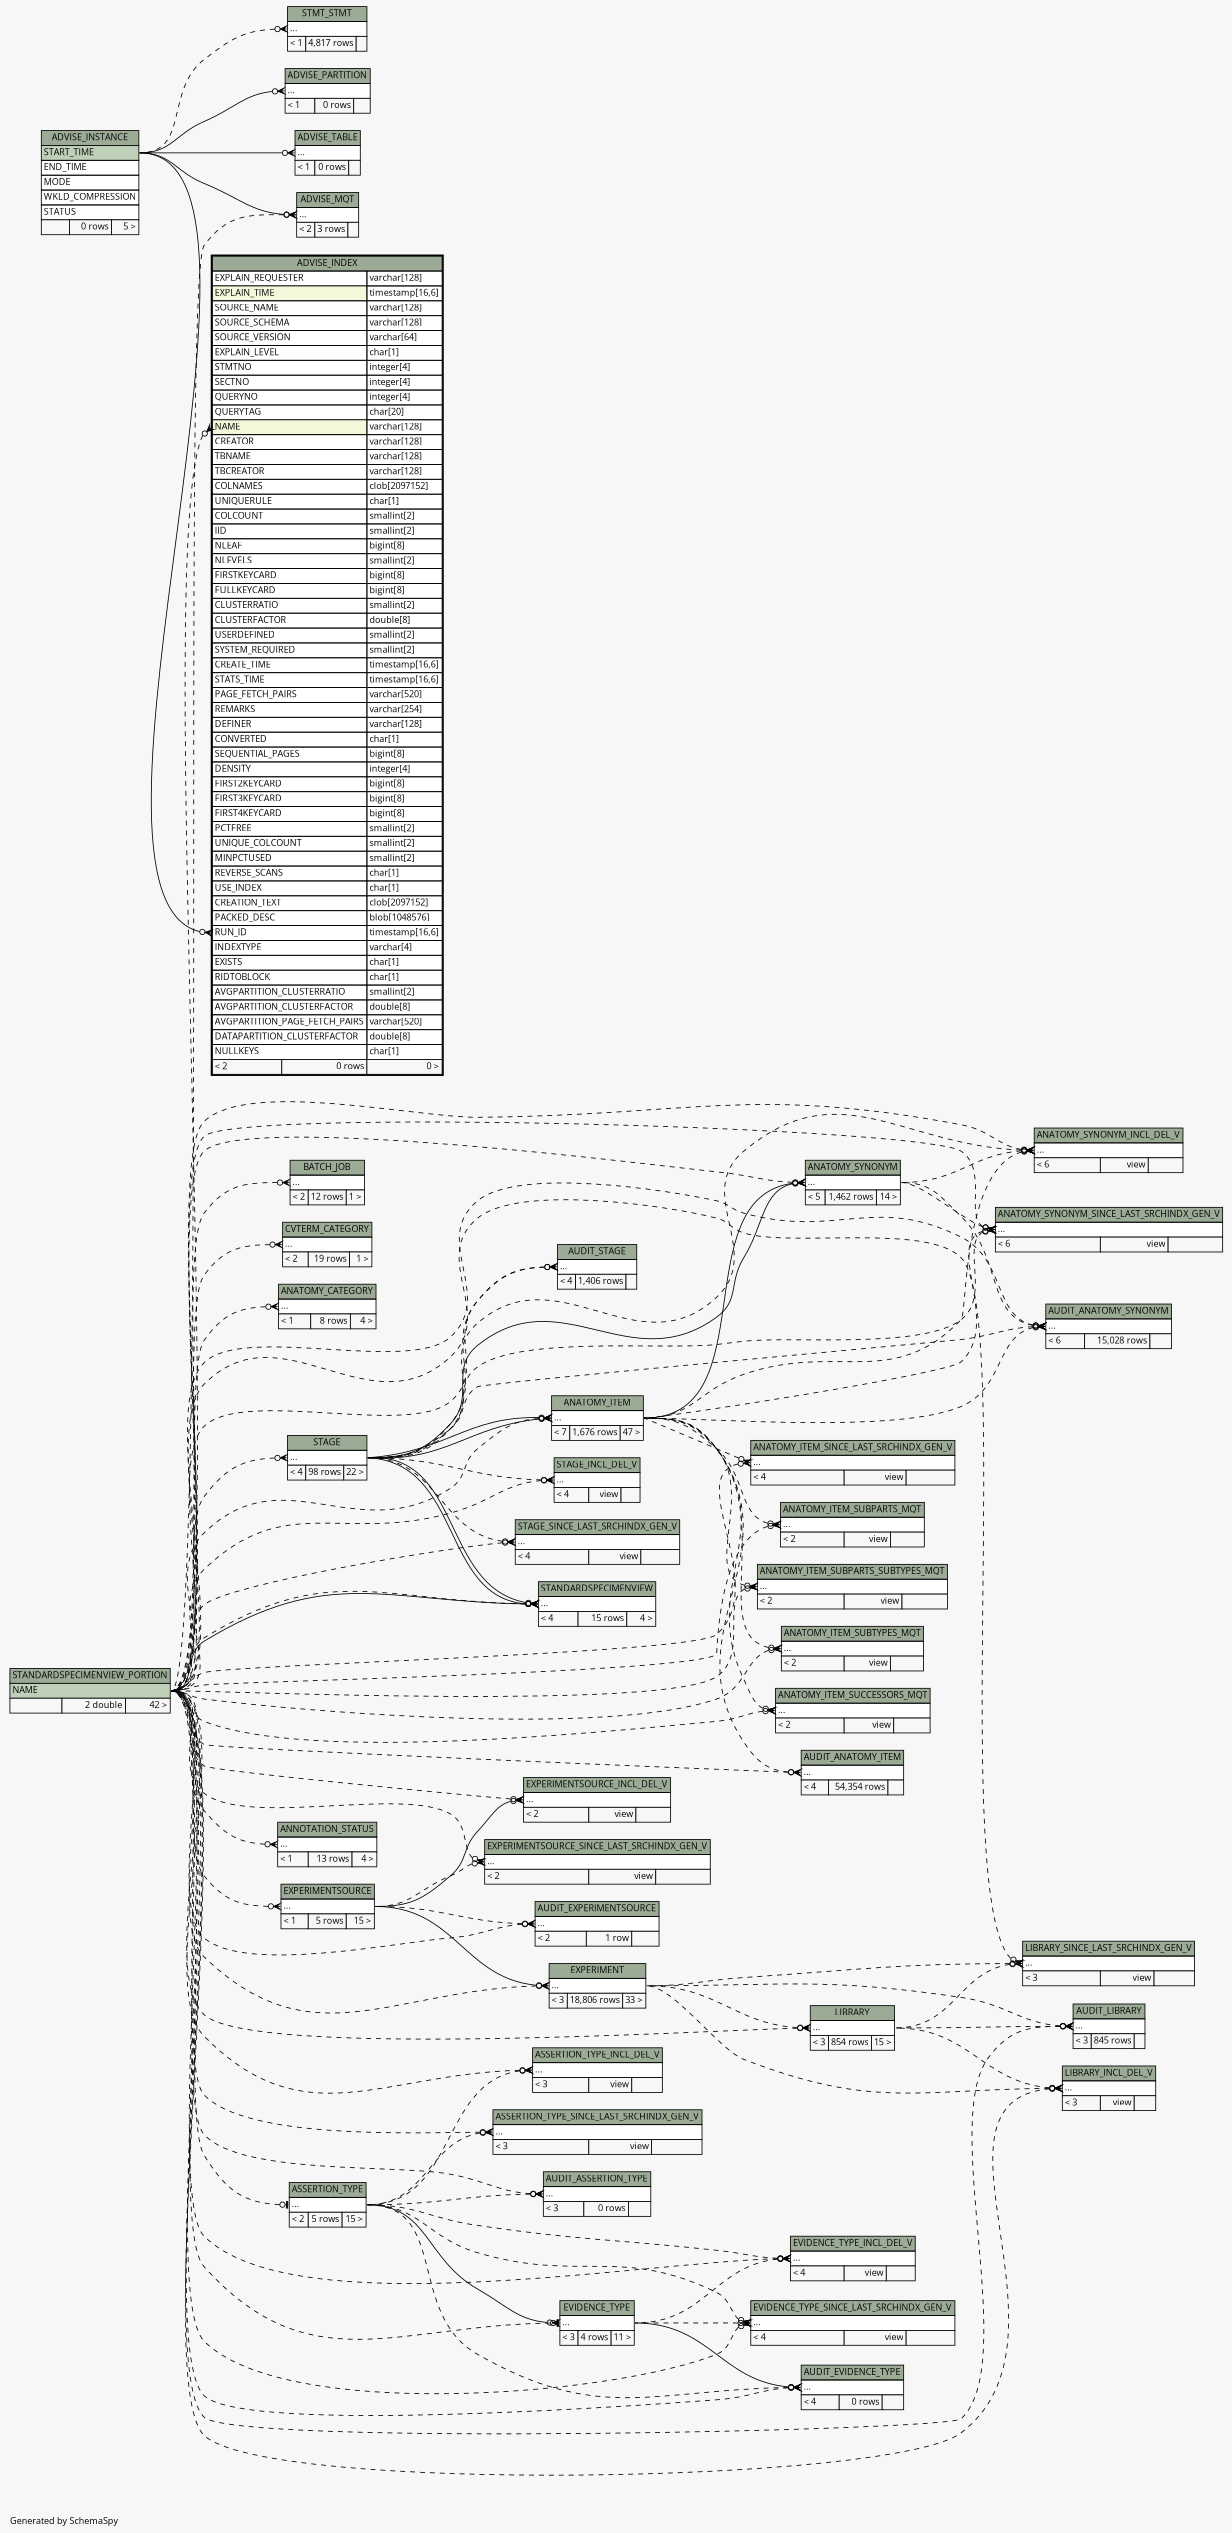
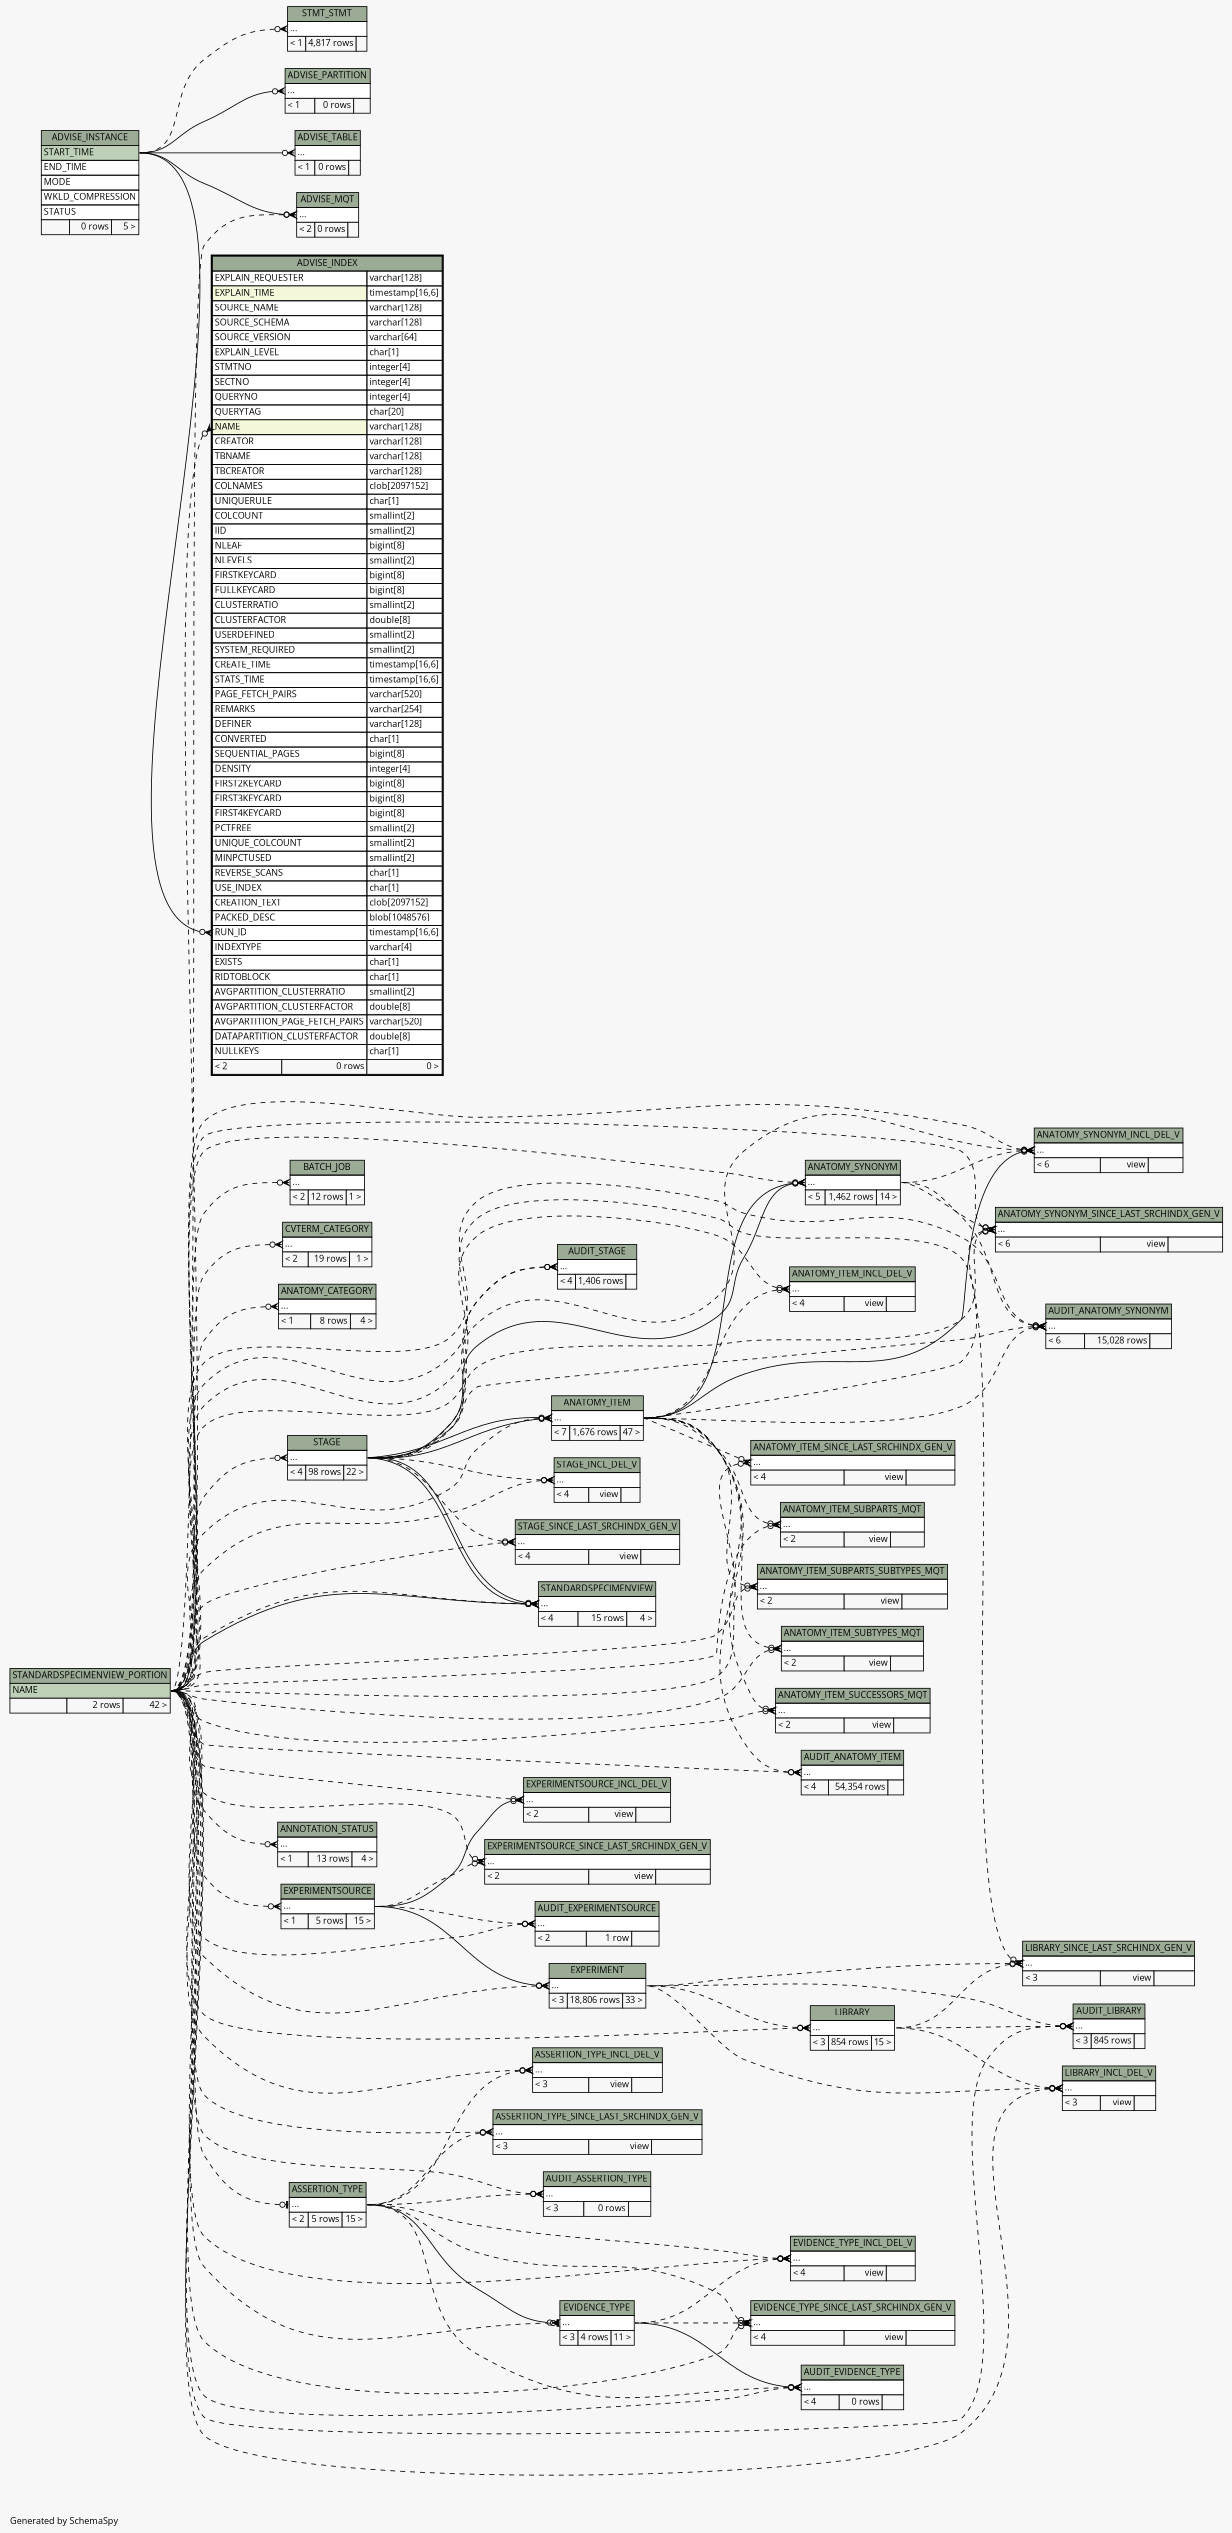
node "ADVISE_MQT": text "3 rows" -> "0 rows"
node "ANATOMY_ITEM_INCL_DEL_V": added
edge "ANATOMY_ITEM" -> "ANATOMY_SYNONYM_INCL_DEL_V": style dashed -> solid
node "STANDARDSPECIMENVIEW_PORTION": text "2 double" -> "2 rows"
